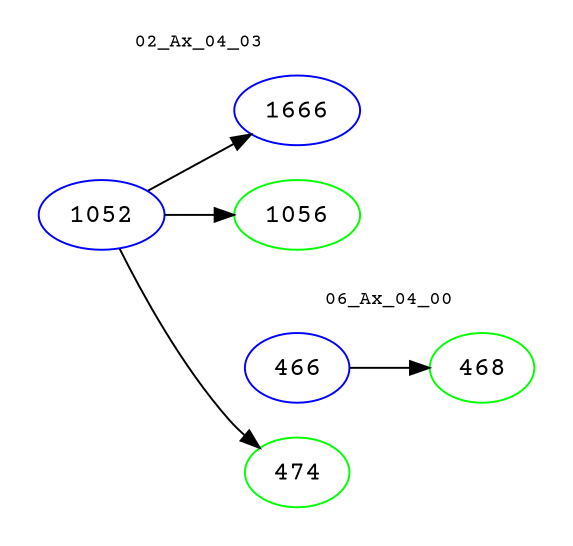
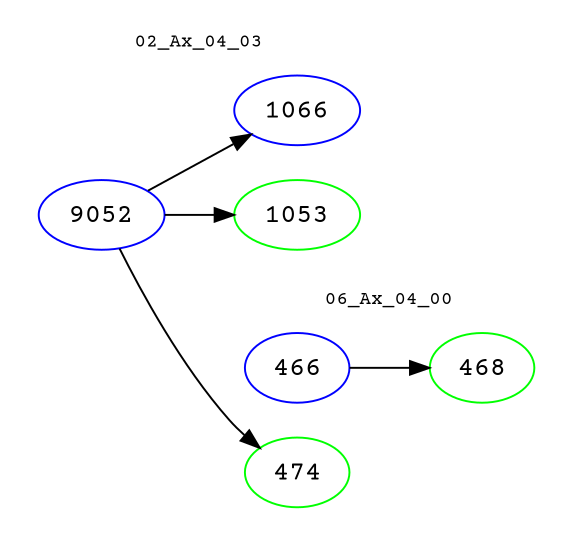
node "1666": label "1666" -> "1066"
node "1052": label "1052" -> "9052"
node "1056": label "1056" -> "1053"
